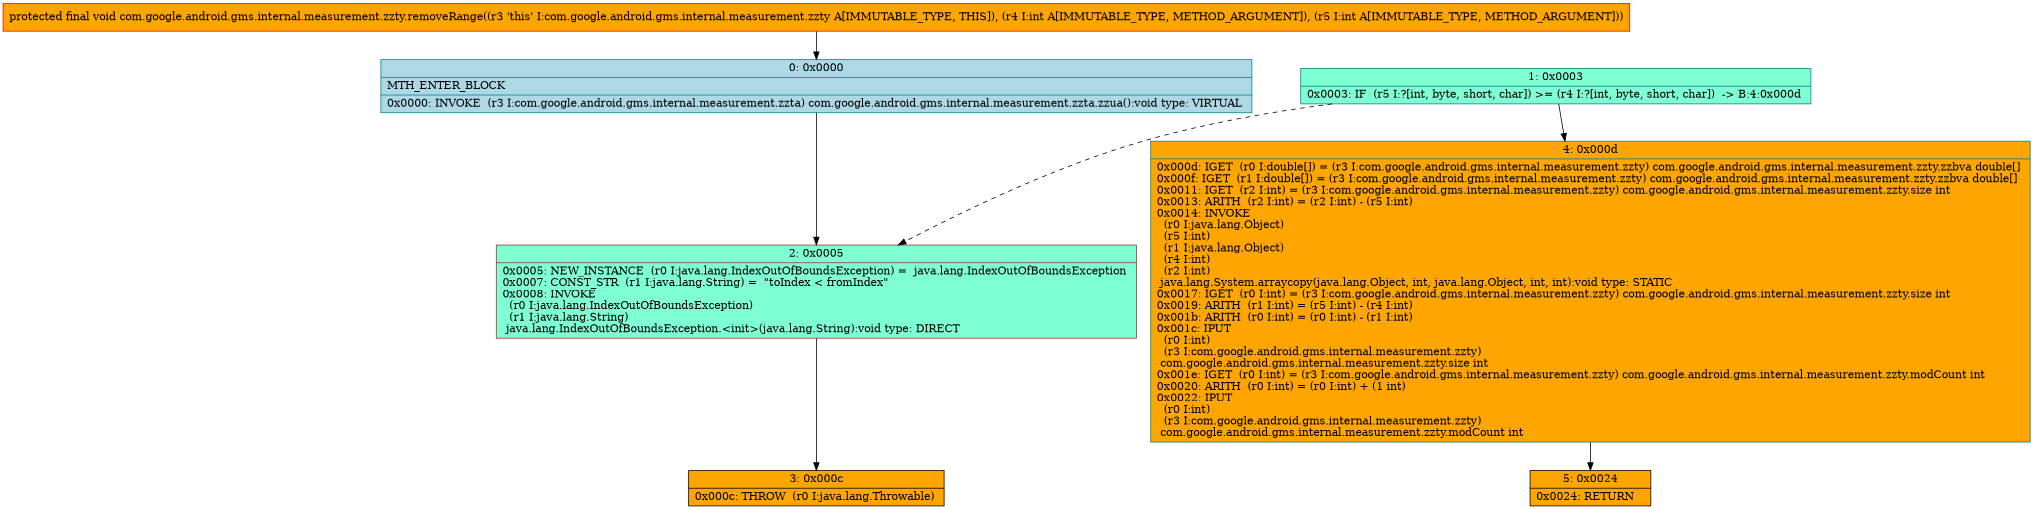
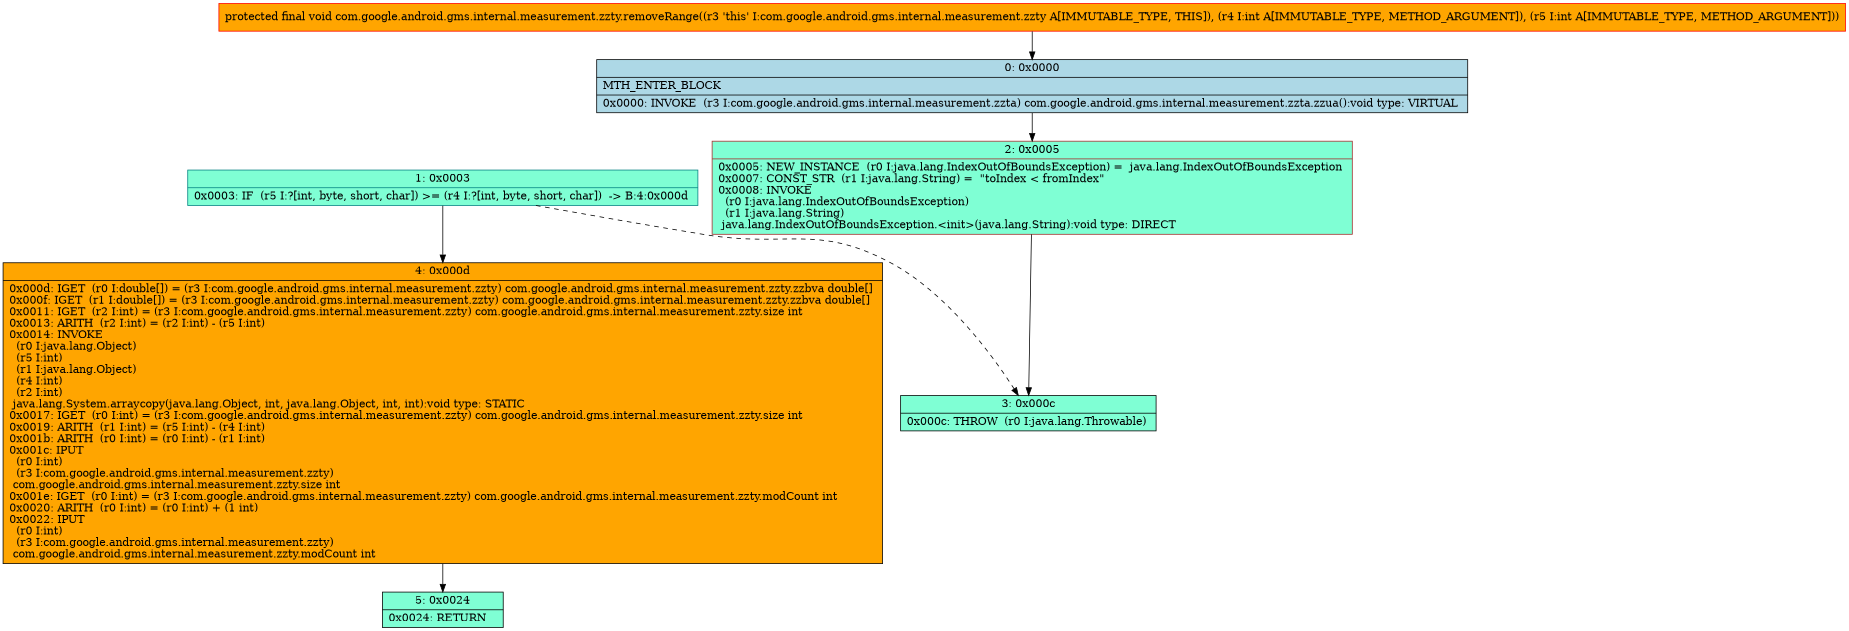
node "0: 0x0000": color teal -> black
edge "1: 0x0003" -> "2: 0x0005": now "1: 0x0003" -> "3: 0x000c"
node "4: 0x000d": color teal -> black
node "3: 0x000c": fillcolor orange -> aquamarine
node "5: 0x0024": fillcolor orange -> aquamarine
